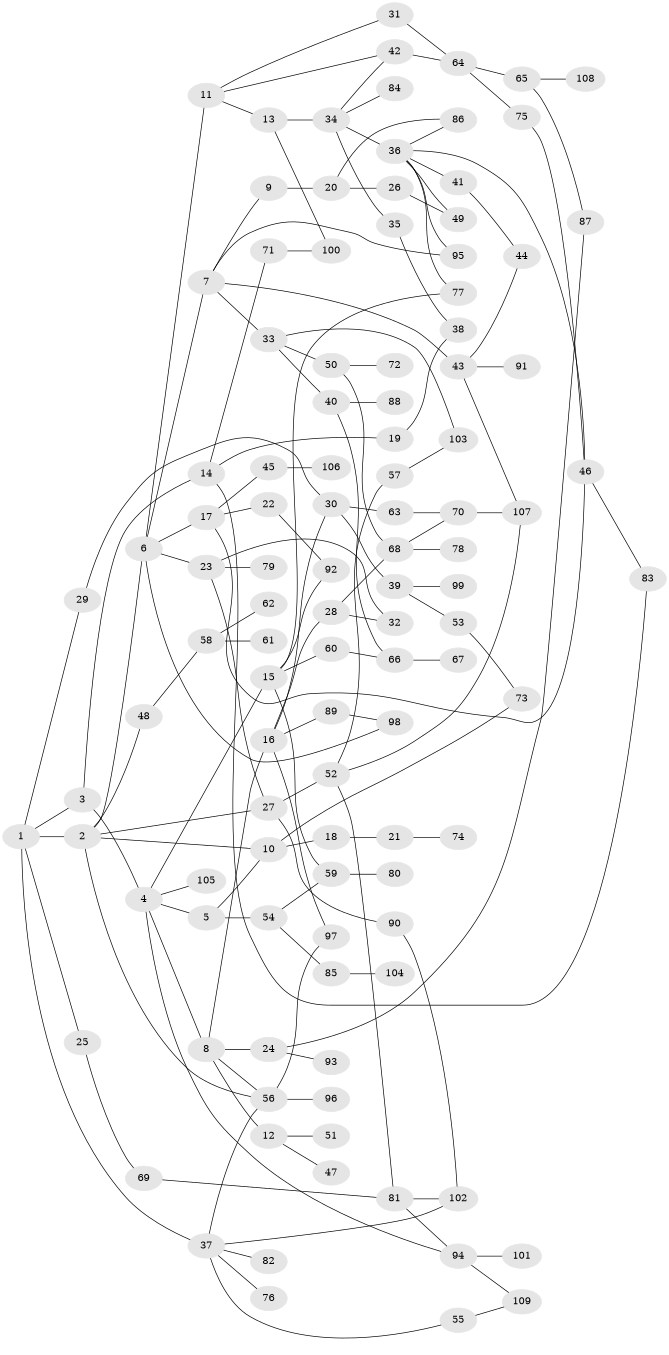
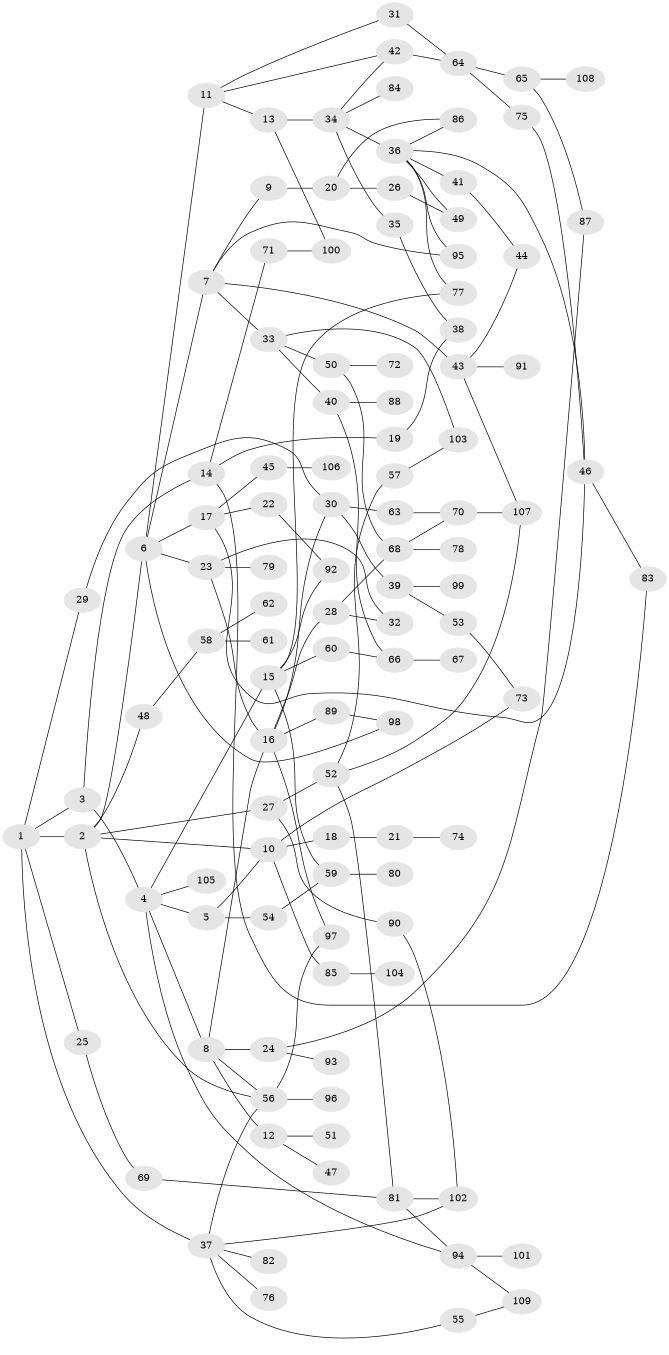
edge "23" -- "27": now "23" -- "16"
edge "54" -- "85": now "10" -- "85"
